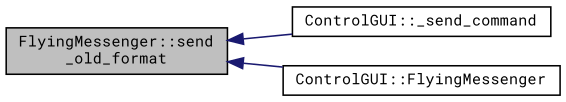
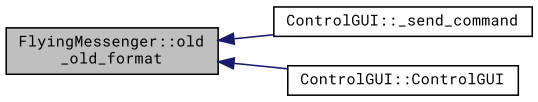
node "FlyingMessenger::send _old_format": label "FlyingMessenger::send _old_format" -> "FlyingMessenger::old _old_format"
node "ControlGUI::FlyingMessenger": label "ControlGUI::FlyingMessenger" -> "ControlGUI::ControlGUI"
